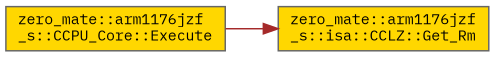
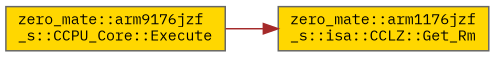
node "zero_mate::arm1176jzf _s::CCPU_Core::Execute": label "zero_mate::arm1176jzf _s::CCPU_Core::Execute" -> "zero_mate::arm9176jzf _s::CCPU_Core::Execute"
